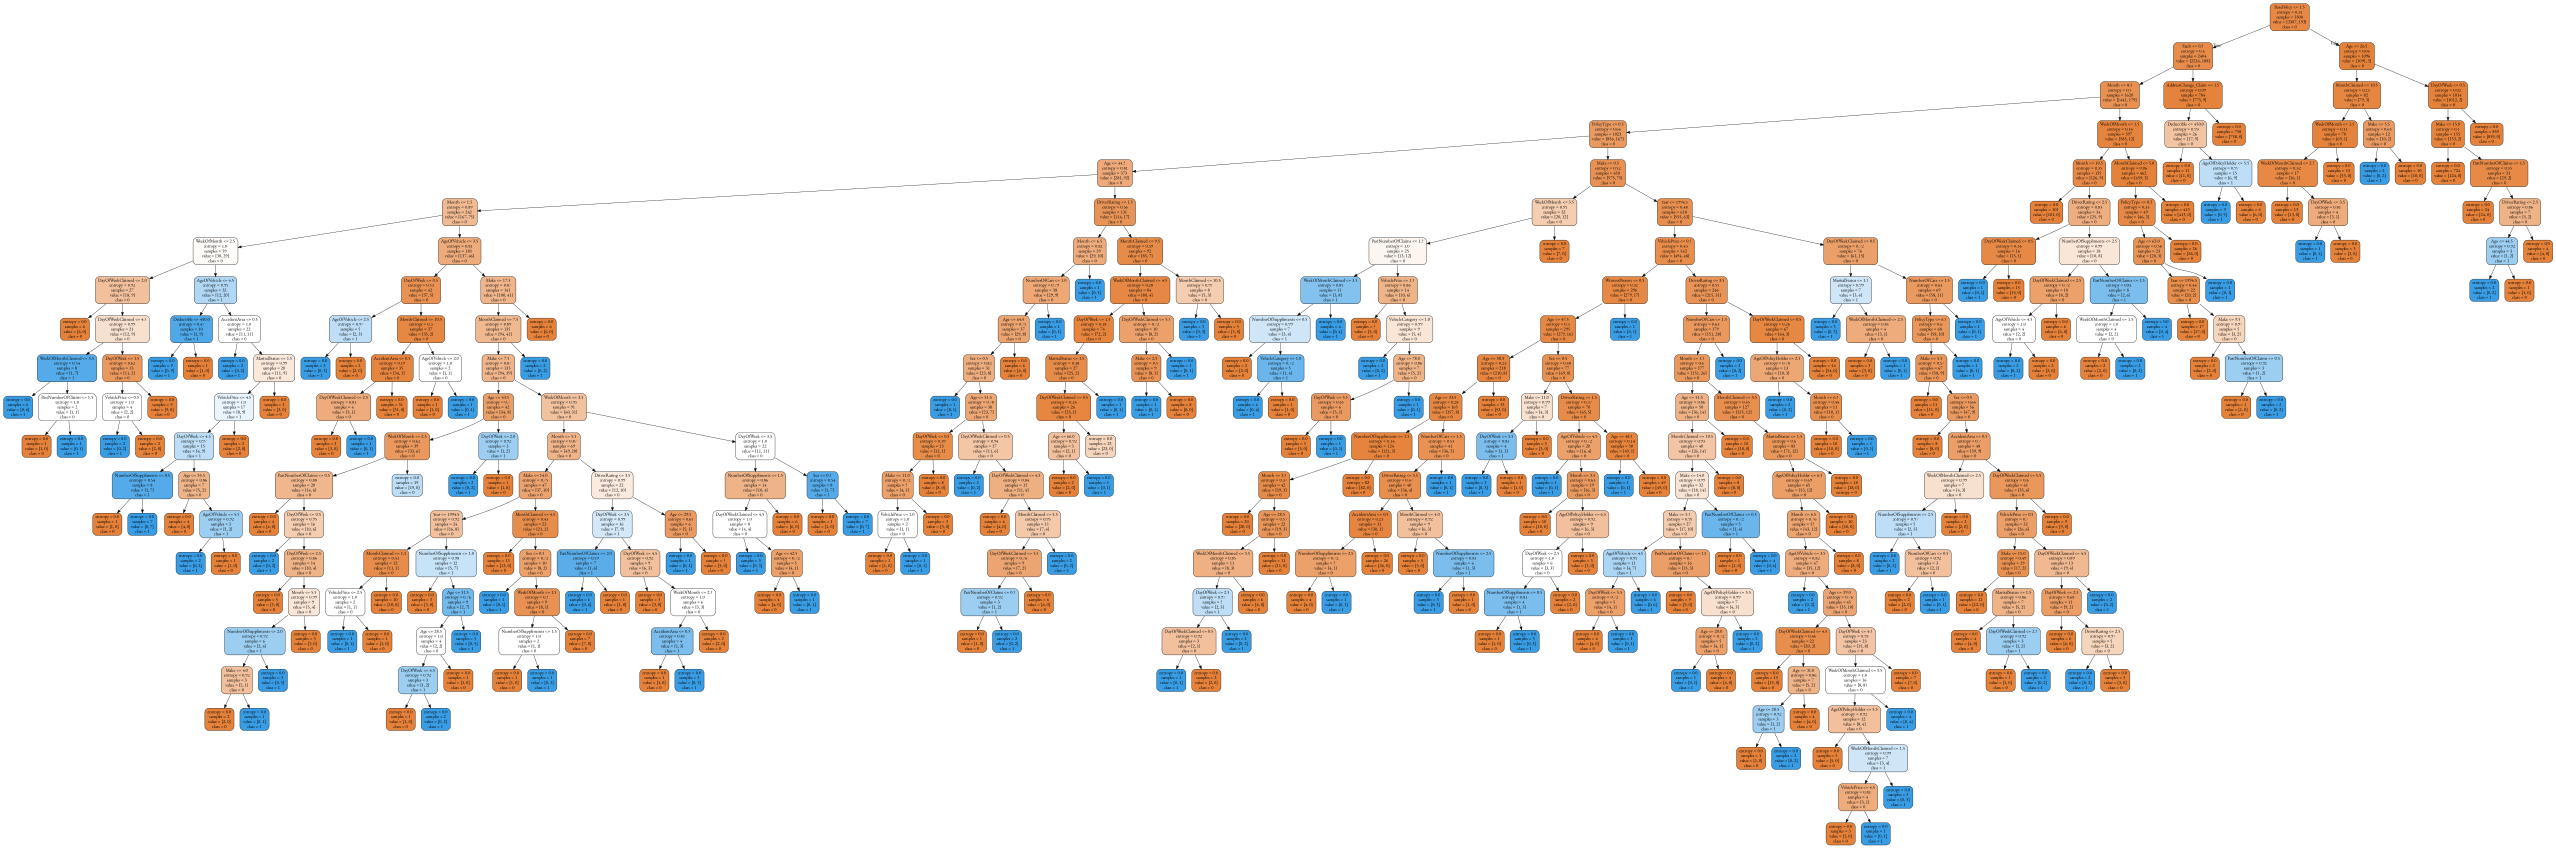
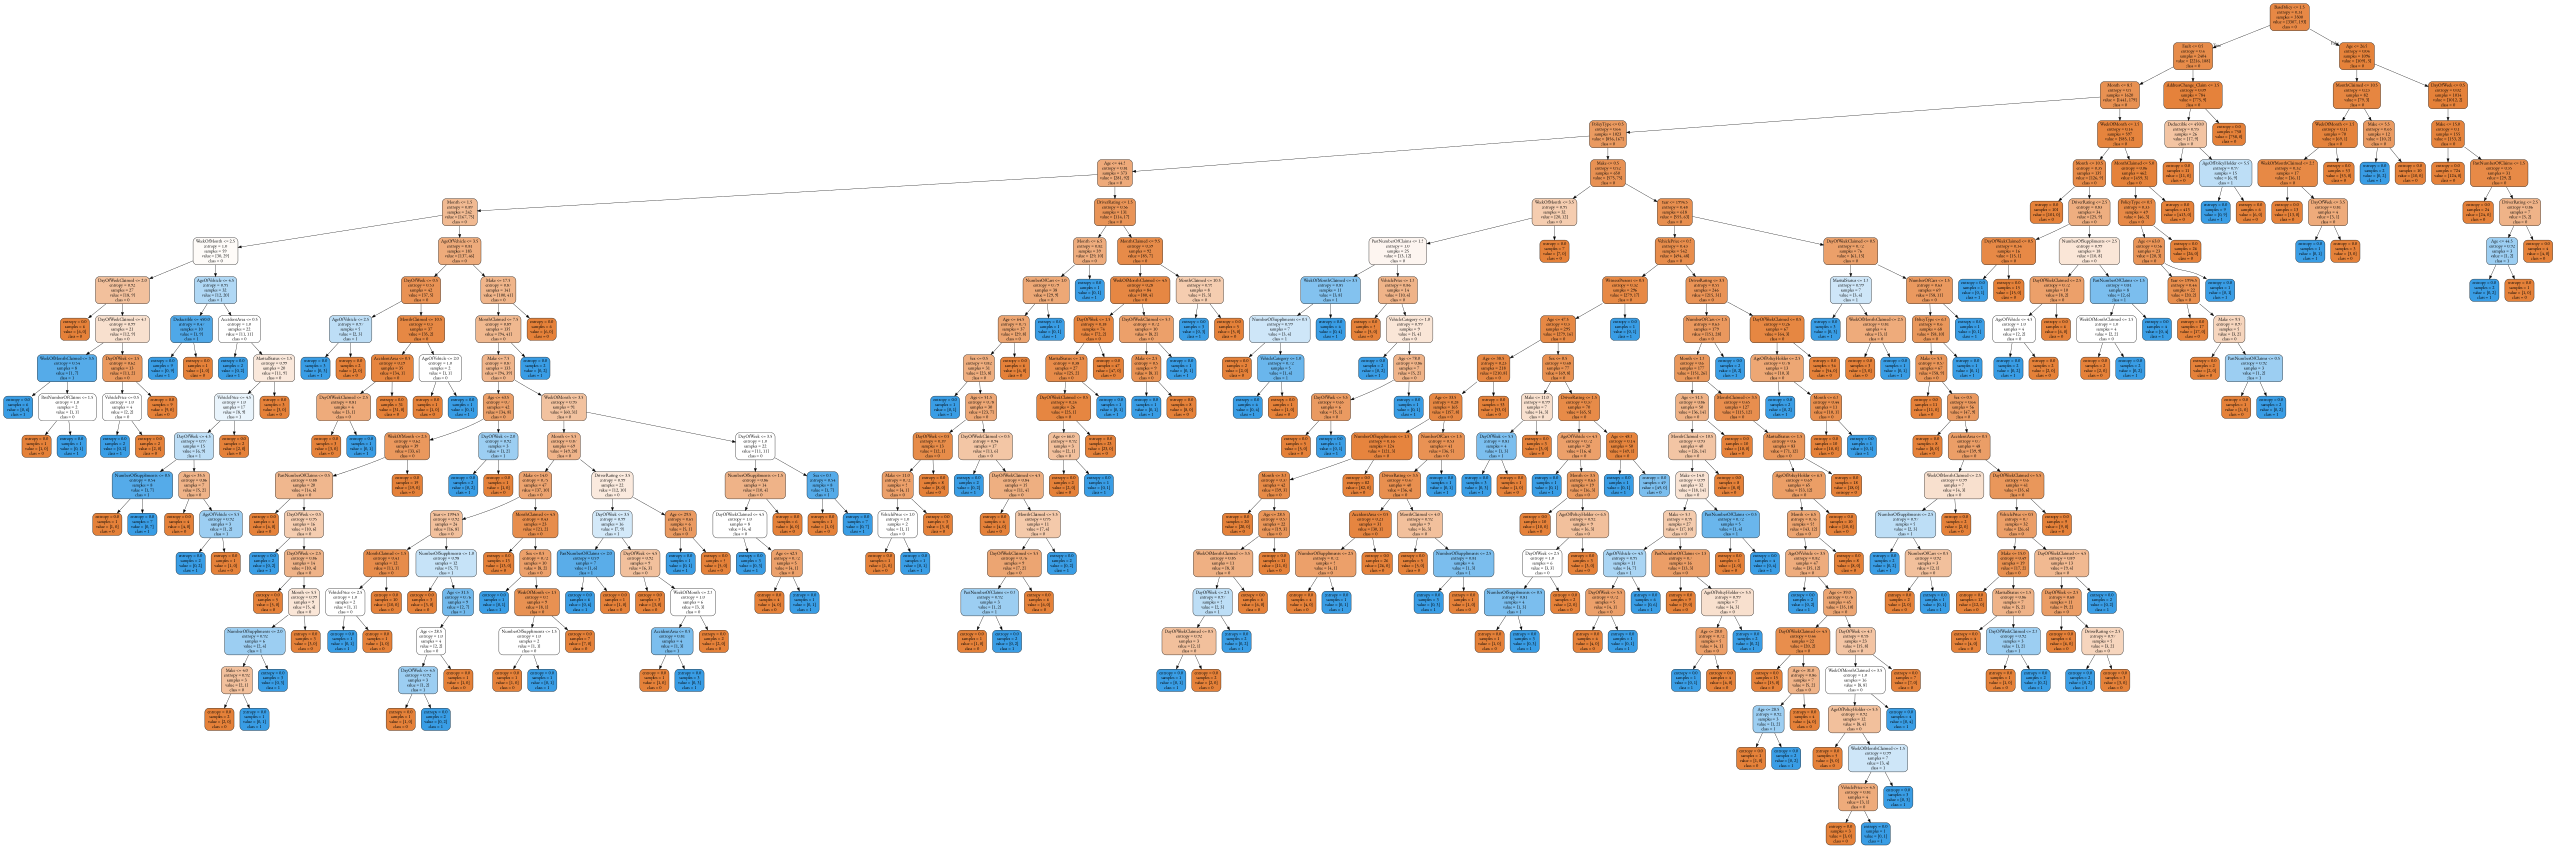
node "entropy = 0.0 samples = 859 value = [859, 0] class = 0": removed
node "entropy = 0.0 samples = 47 value = [47, 0] class = 0": added
node "entropy = 0.0 samples = 23 value = [23, 0] class = 0": fillcolor #f6d5bd -> #e58139
node "entropy = 0.0 samples = 19 value = [19, 0] class = 0": fillcolor #bddef6 -> #e58139
node "entropy = 0.0 samples = 49 value = [49, 0] class = 0": fillcolor #e58139 -> #7bbeee
node "entropy = 0.0 samples = 5 value = [0, 5] class = 1": removed
